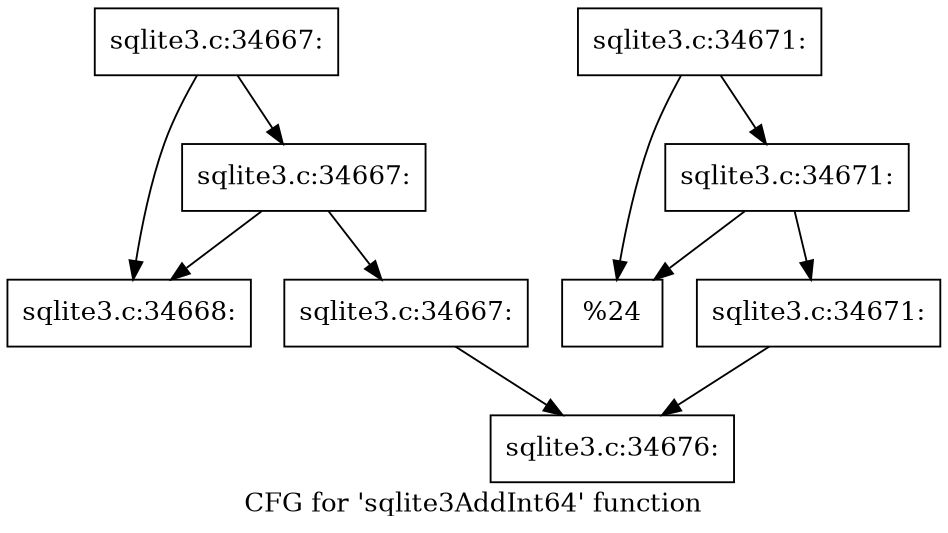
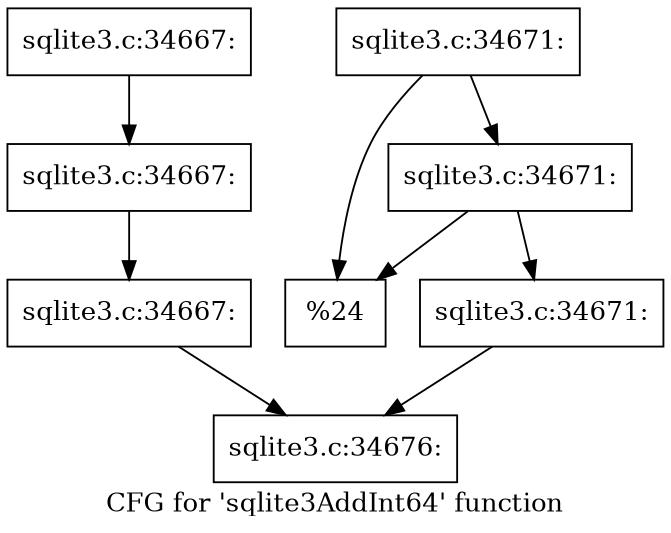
node "sqlite3.c:34668:": removed
